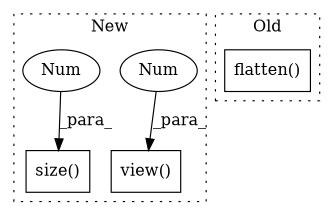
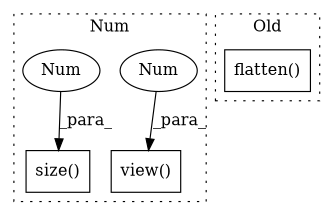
cluster "New": label "New" -> "Num"
